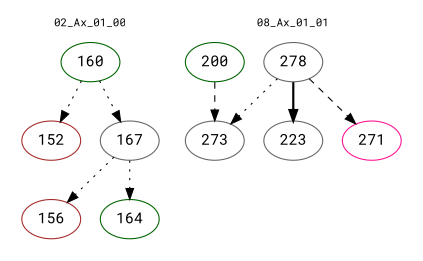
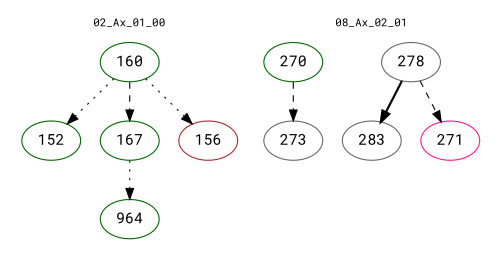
cluster "08_Ax_01_01": label "08_Ax_01_01" -> "08_Ax_02_01"
node "200": label "200" -> "270"
edge "160" -> "167": style dotted -> dashed
edge "278" -> "273": removed
node "152": color brown -> darkgreen
node "167": color gray40 -> darkgreen
node "223": label "223" -> "283"
edge "167" -> "156": now "160" -> "156"
node "164": label "164" -> "964"
